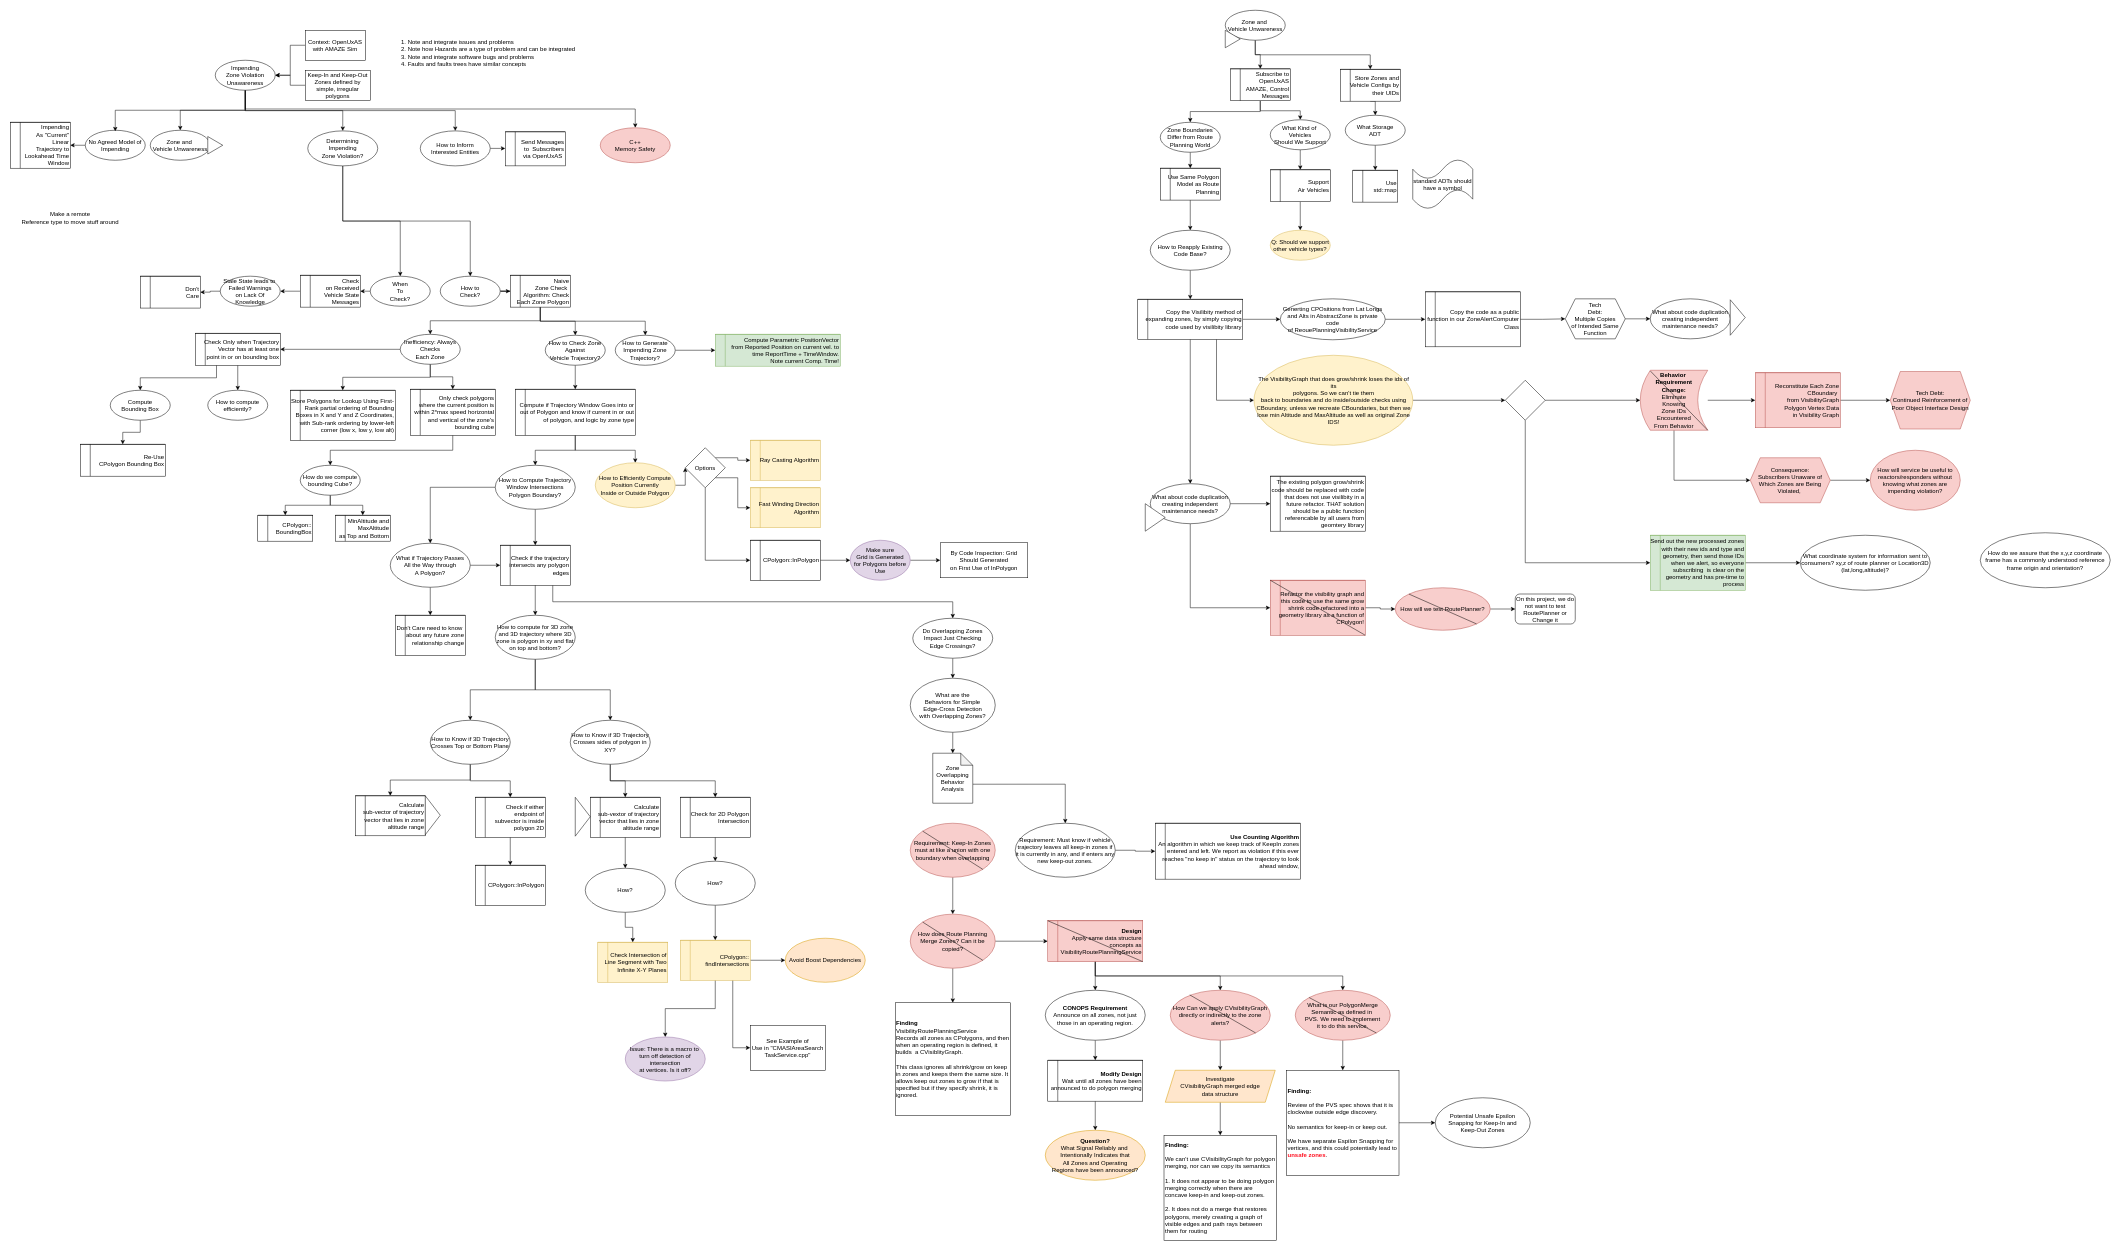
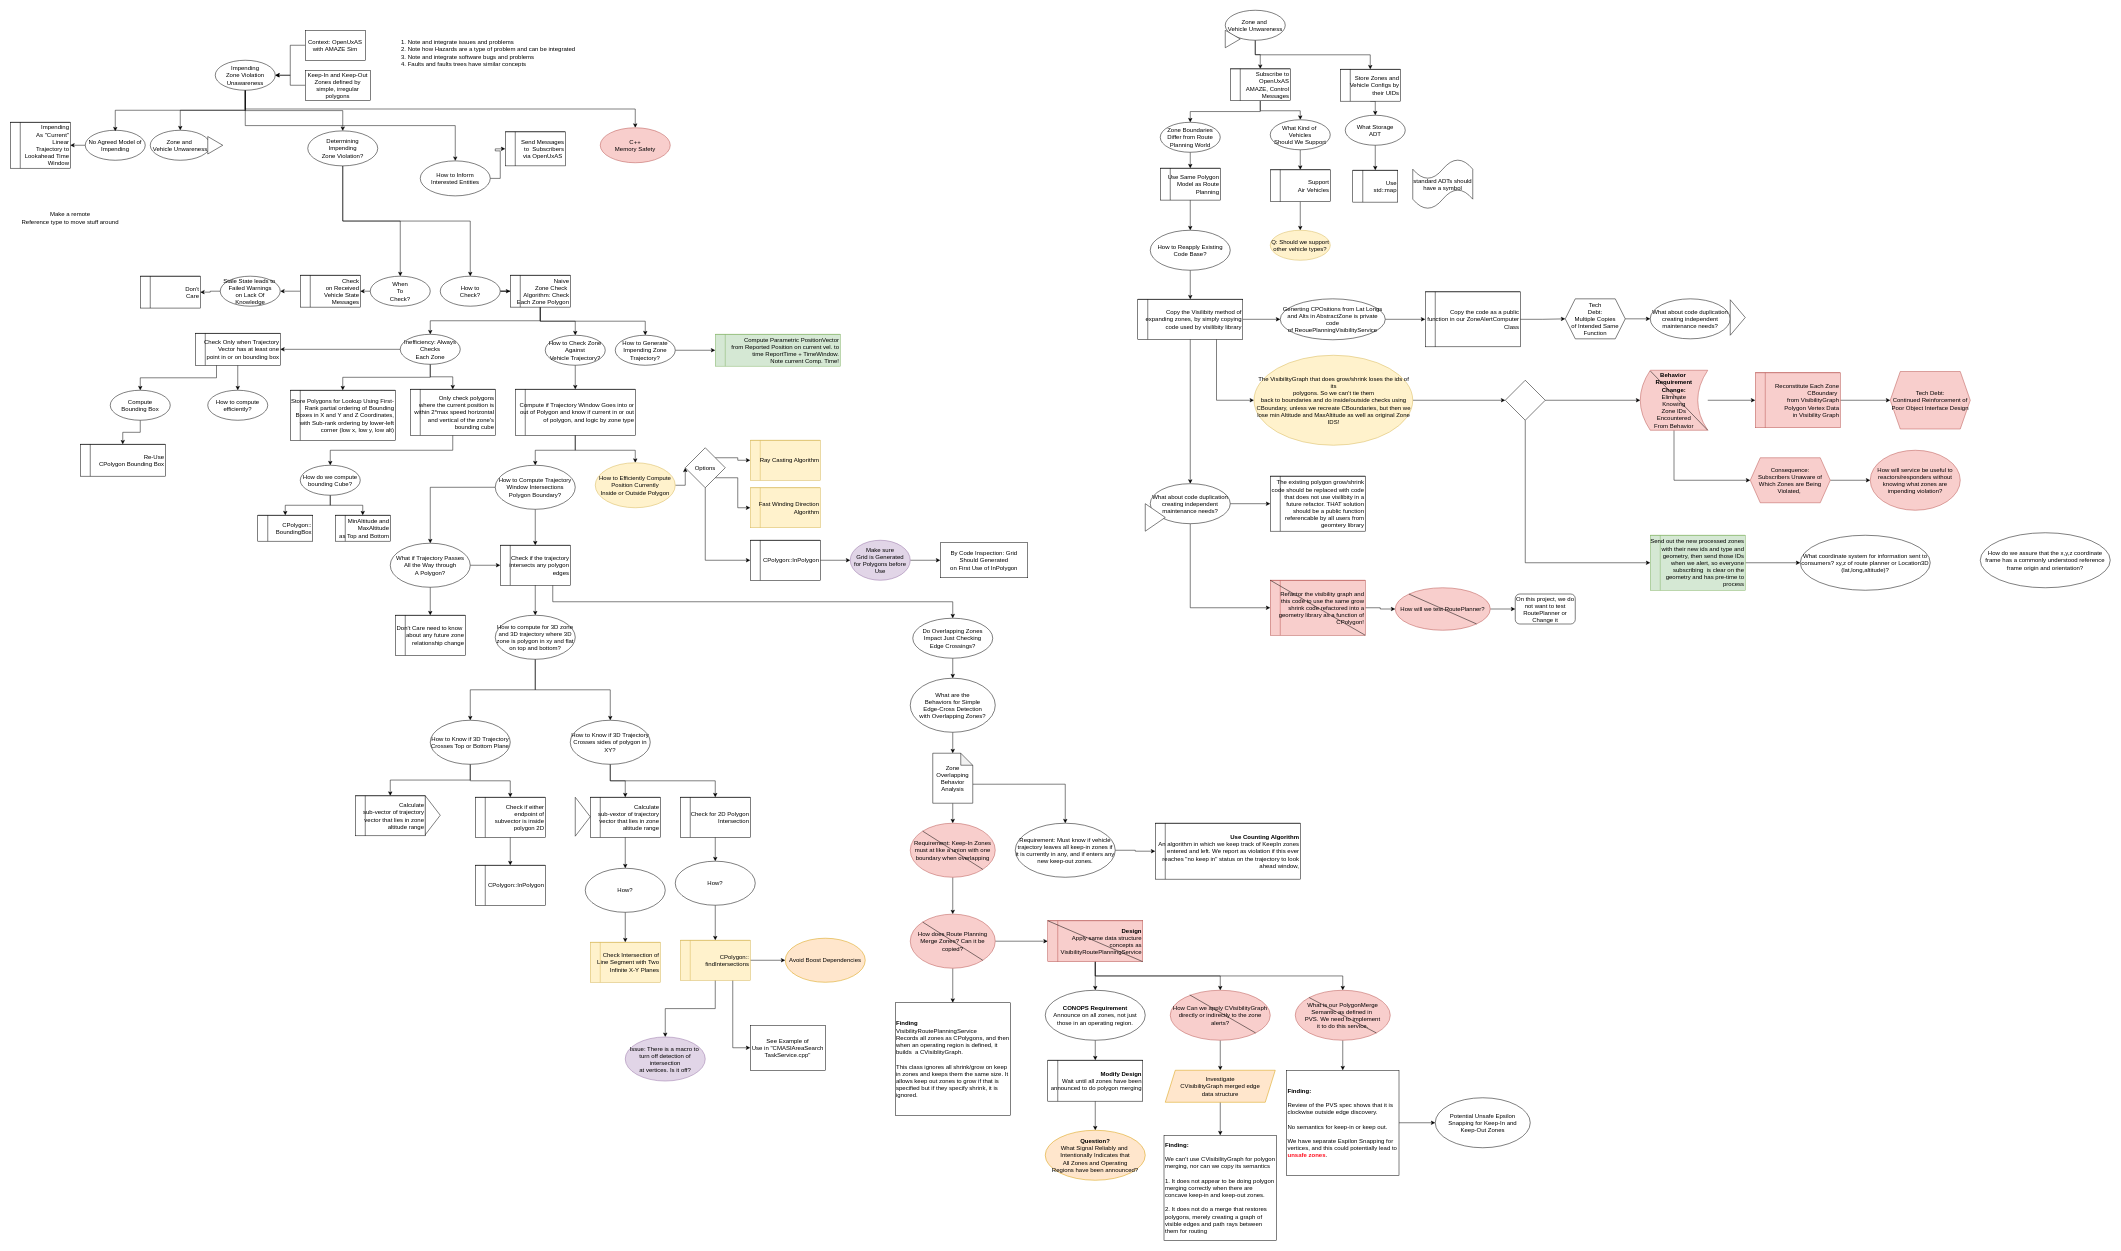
node "How to Inform Interested Entities": moved (455, 148) -> (455, 178)
edge "Zone Overlapping Behavior Analysis" -> "Requirement: Keep-In Zones must at like a union with one boundary when overlapping": added
node "Check Intersection of Line Segment with Two Infinite X-Y Planes": moved (633, 962) -> (625, 962)
